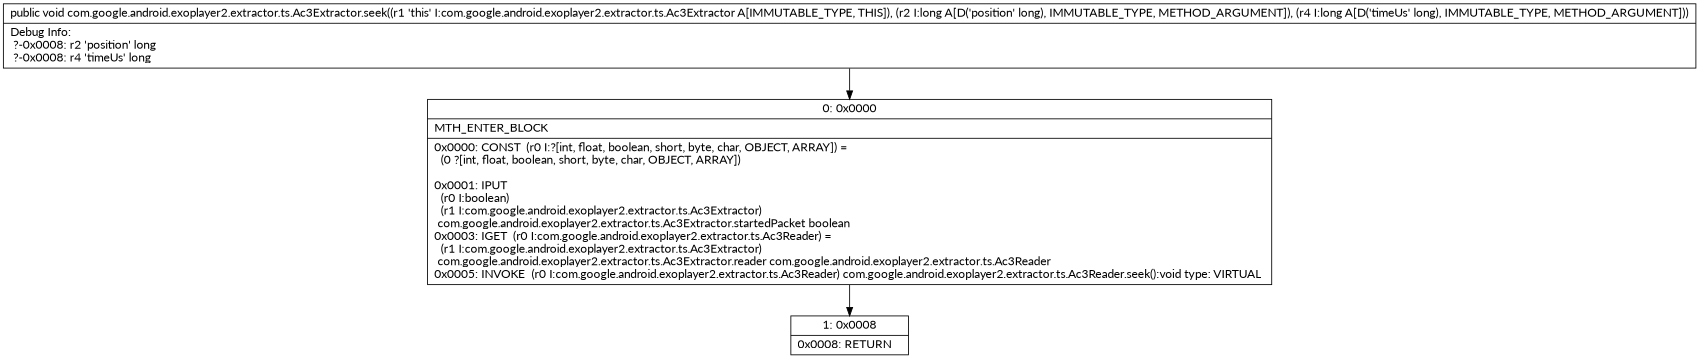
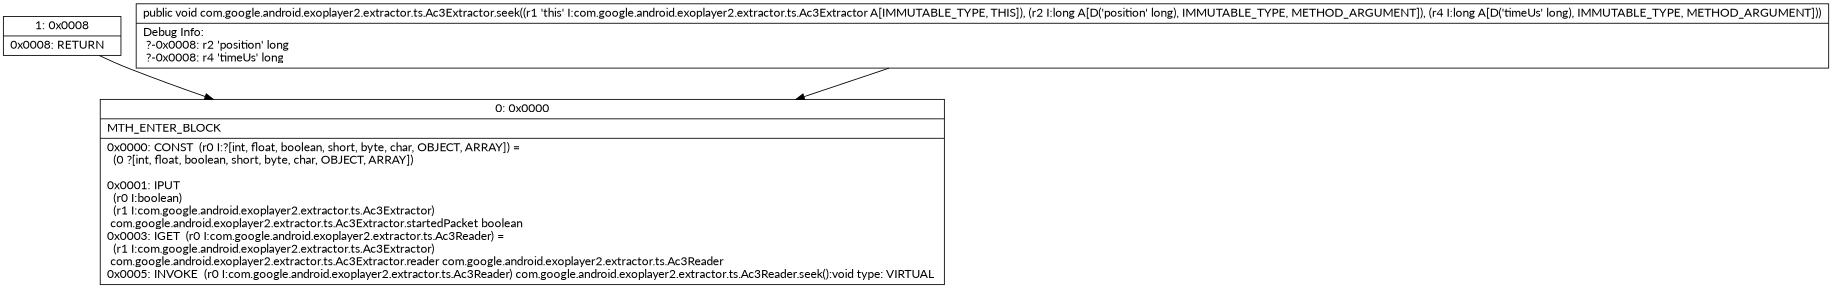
edge "0: 0x0000" -> "1: 0x0008": reversed
